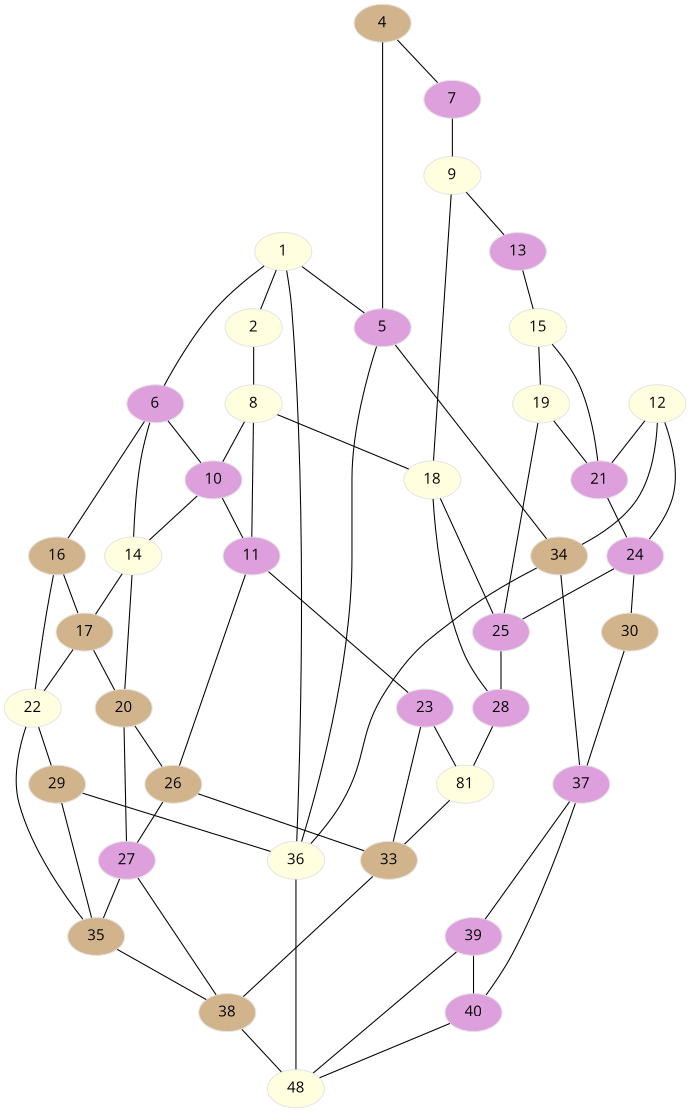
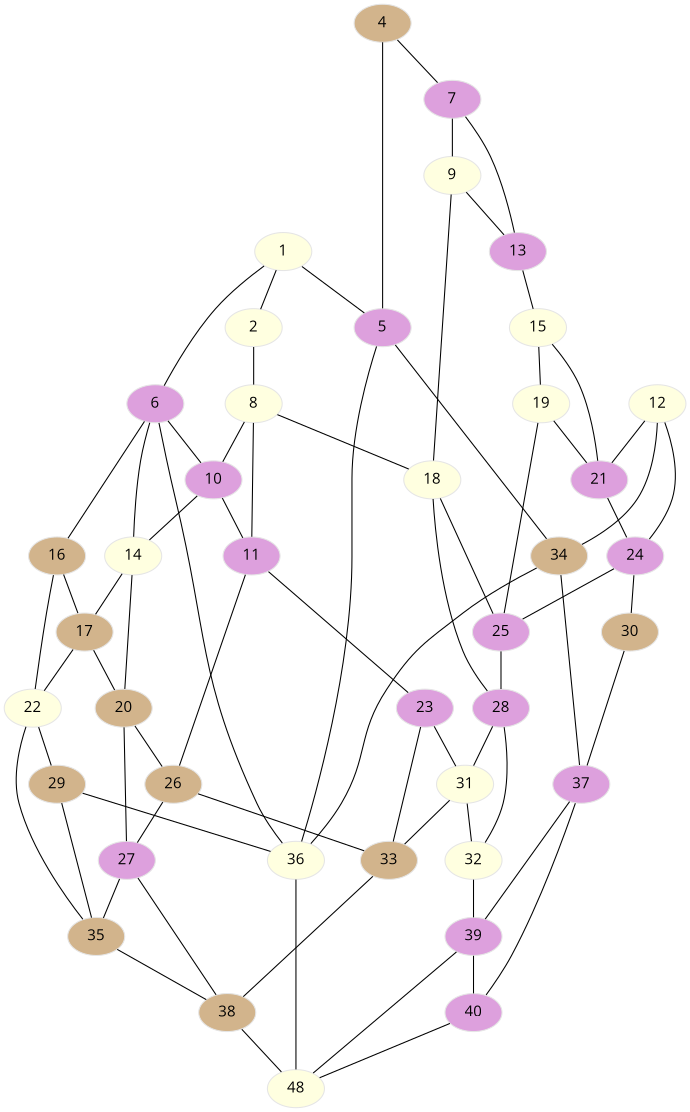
edge "7" -- "13": added
edge "1" -- "36": now "6" -- "36"
node "81": label "81" -> "31"
node "32": added
